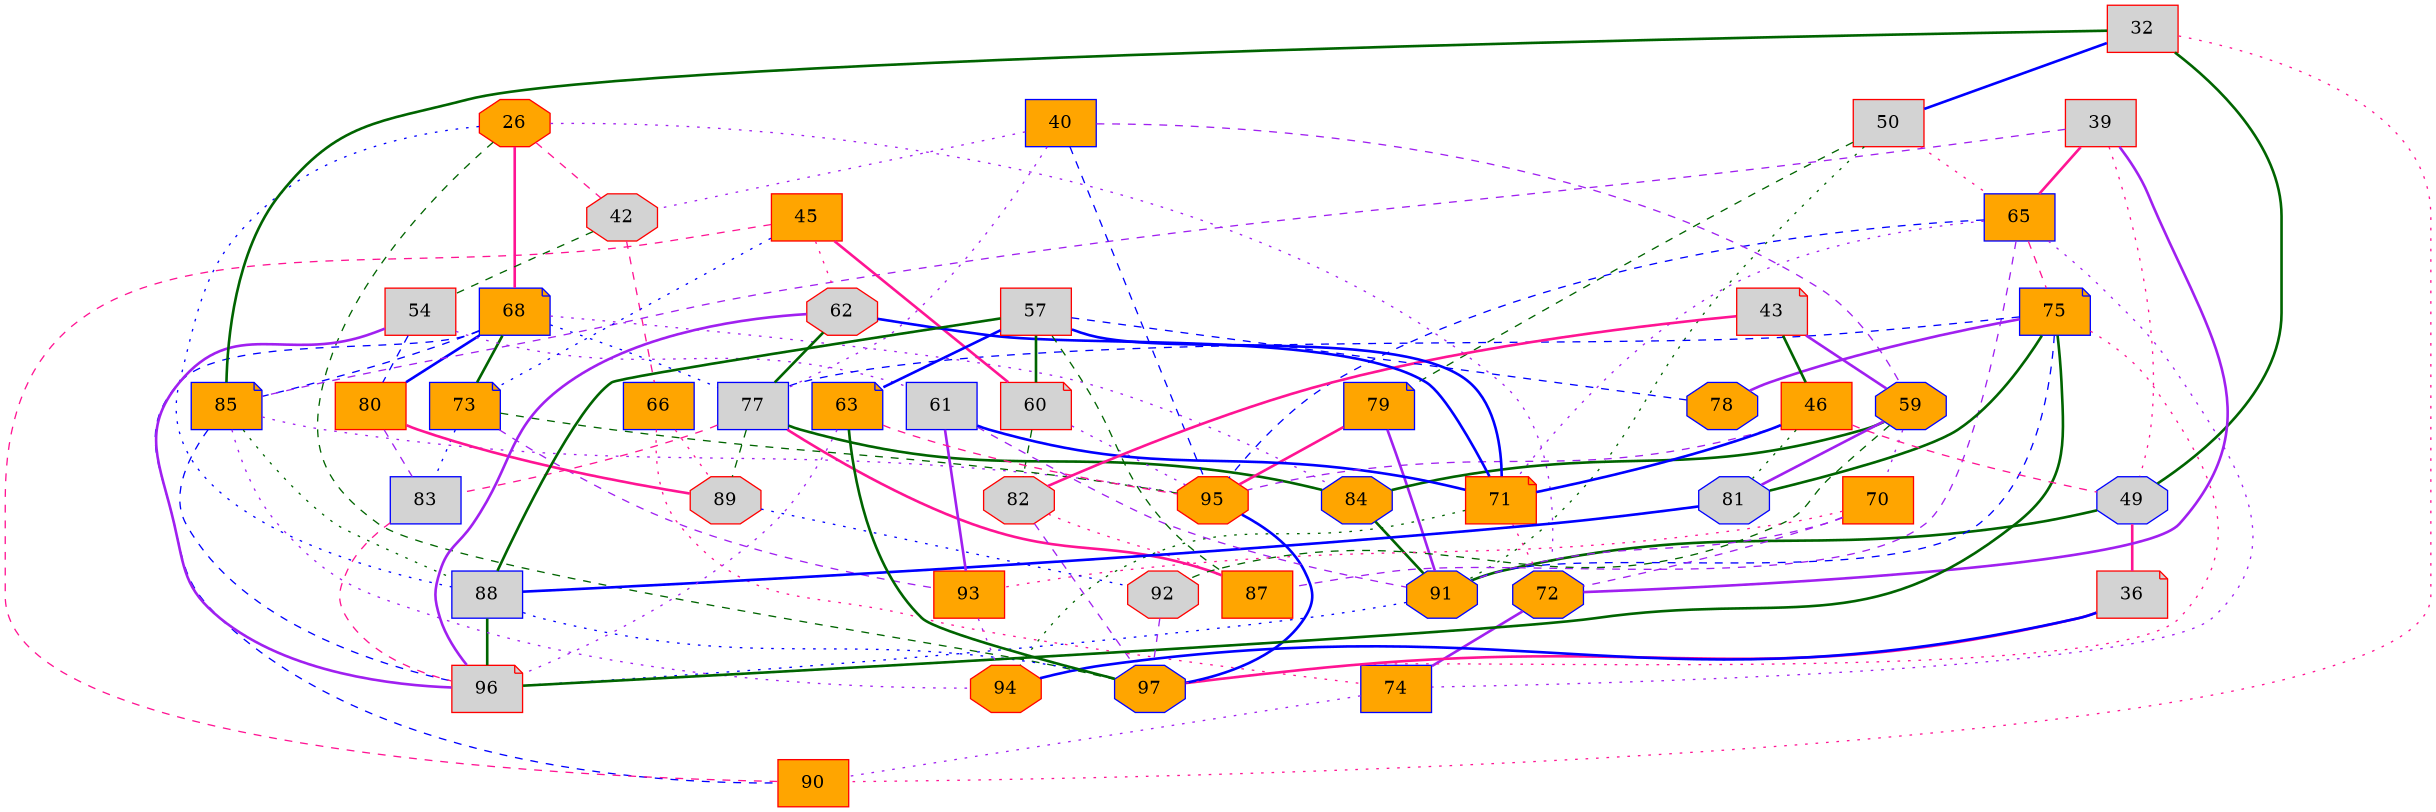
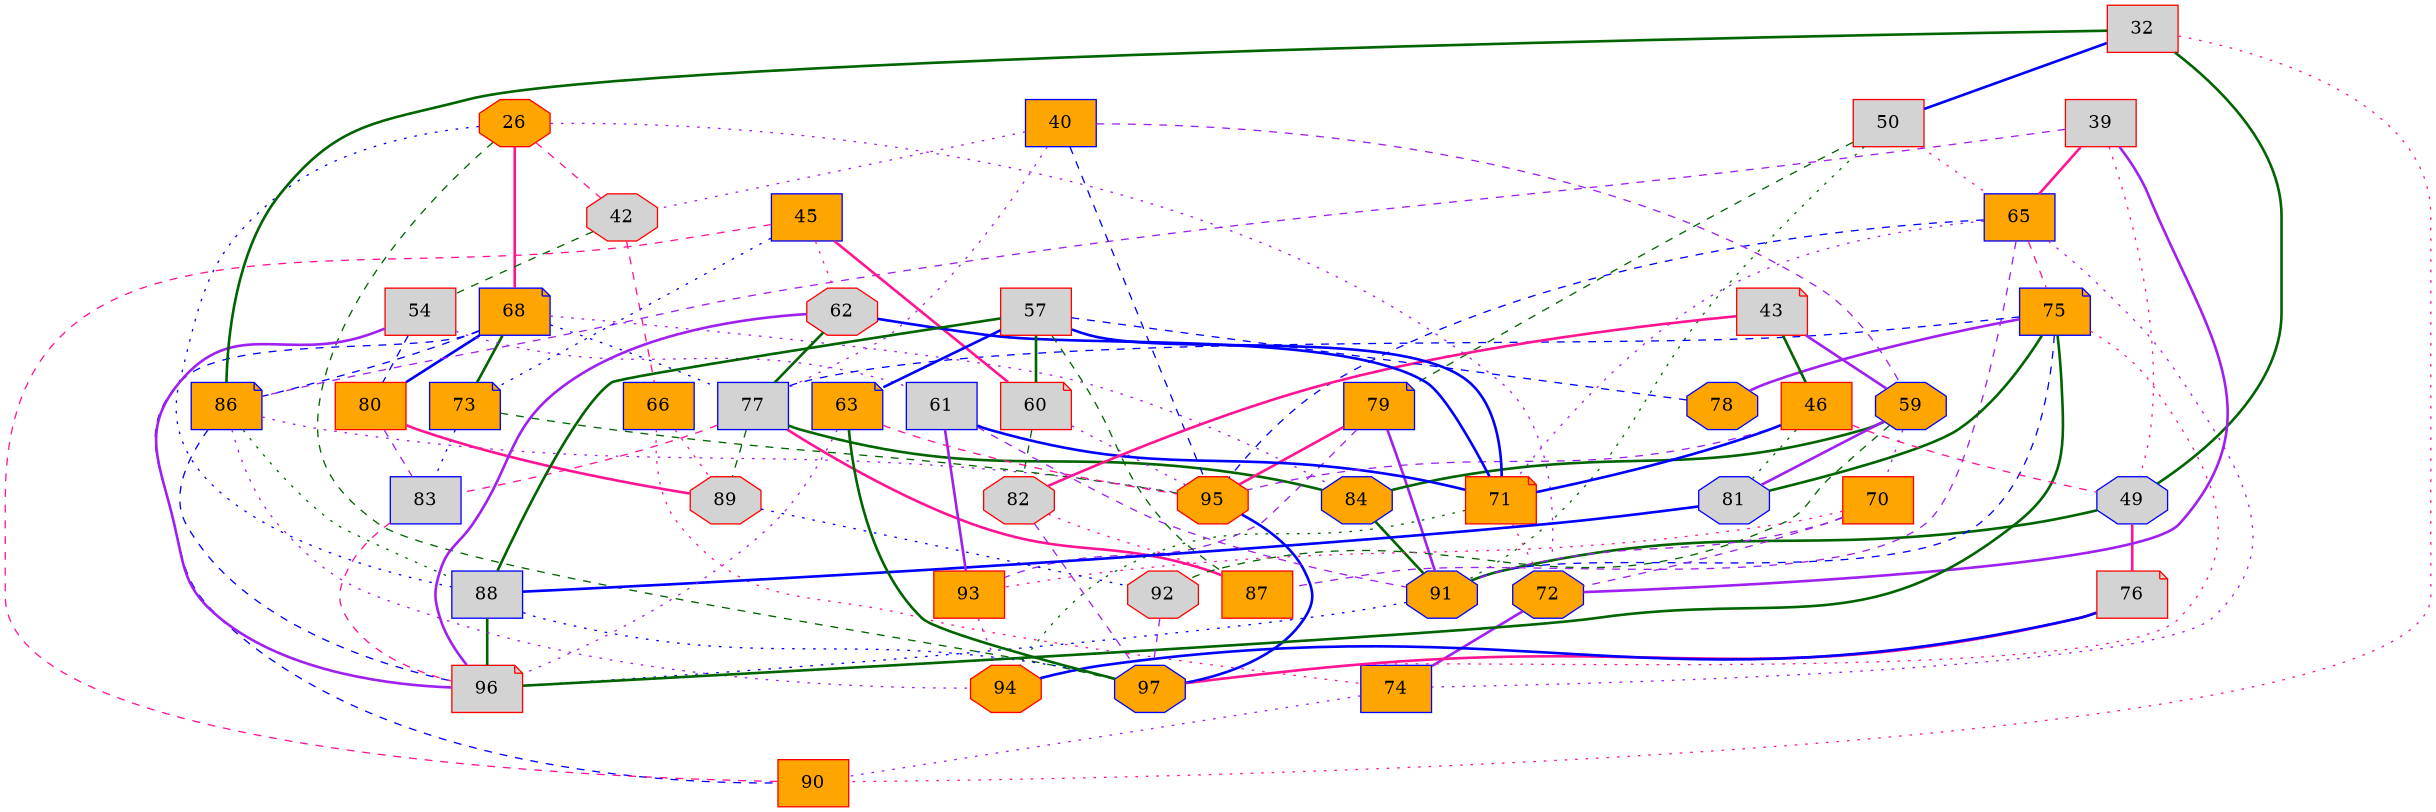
node "45": color red -> blue
node "85": label "85" -> "86"
edge "73" -- "93": now "79" -- "93"
node "36": label "36" -> "76"
